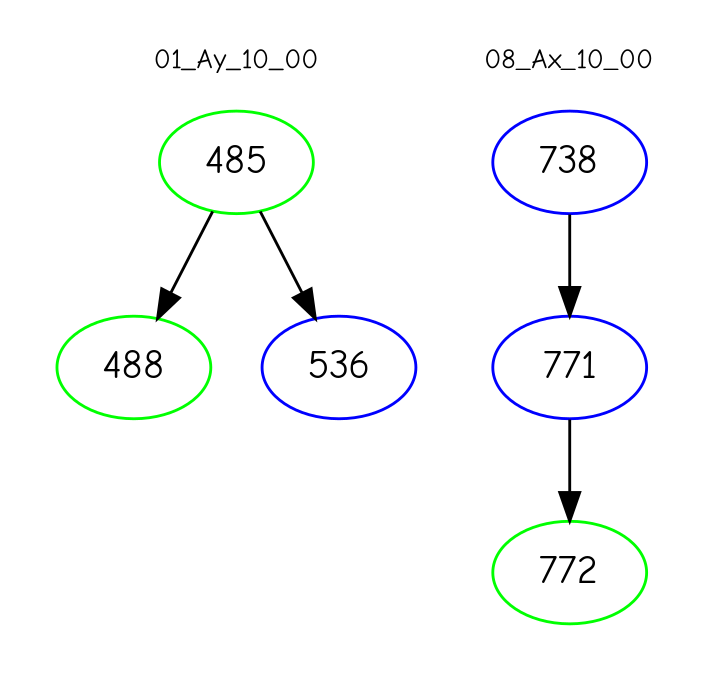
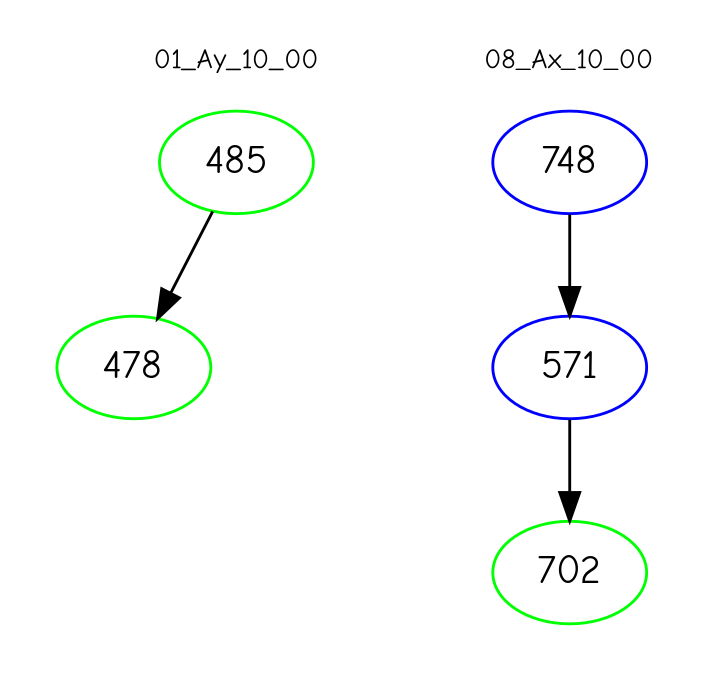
node "738": label "738" -> "748"
node "488": label "488" -> "478"
node "536": removed
node "771": label "771" -> "571"
node "772": label "772" -> "702"
